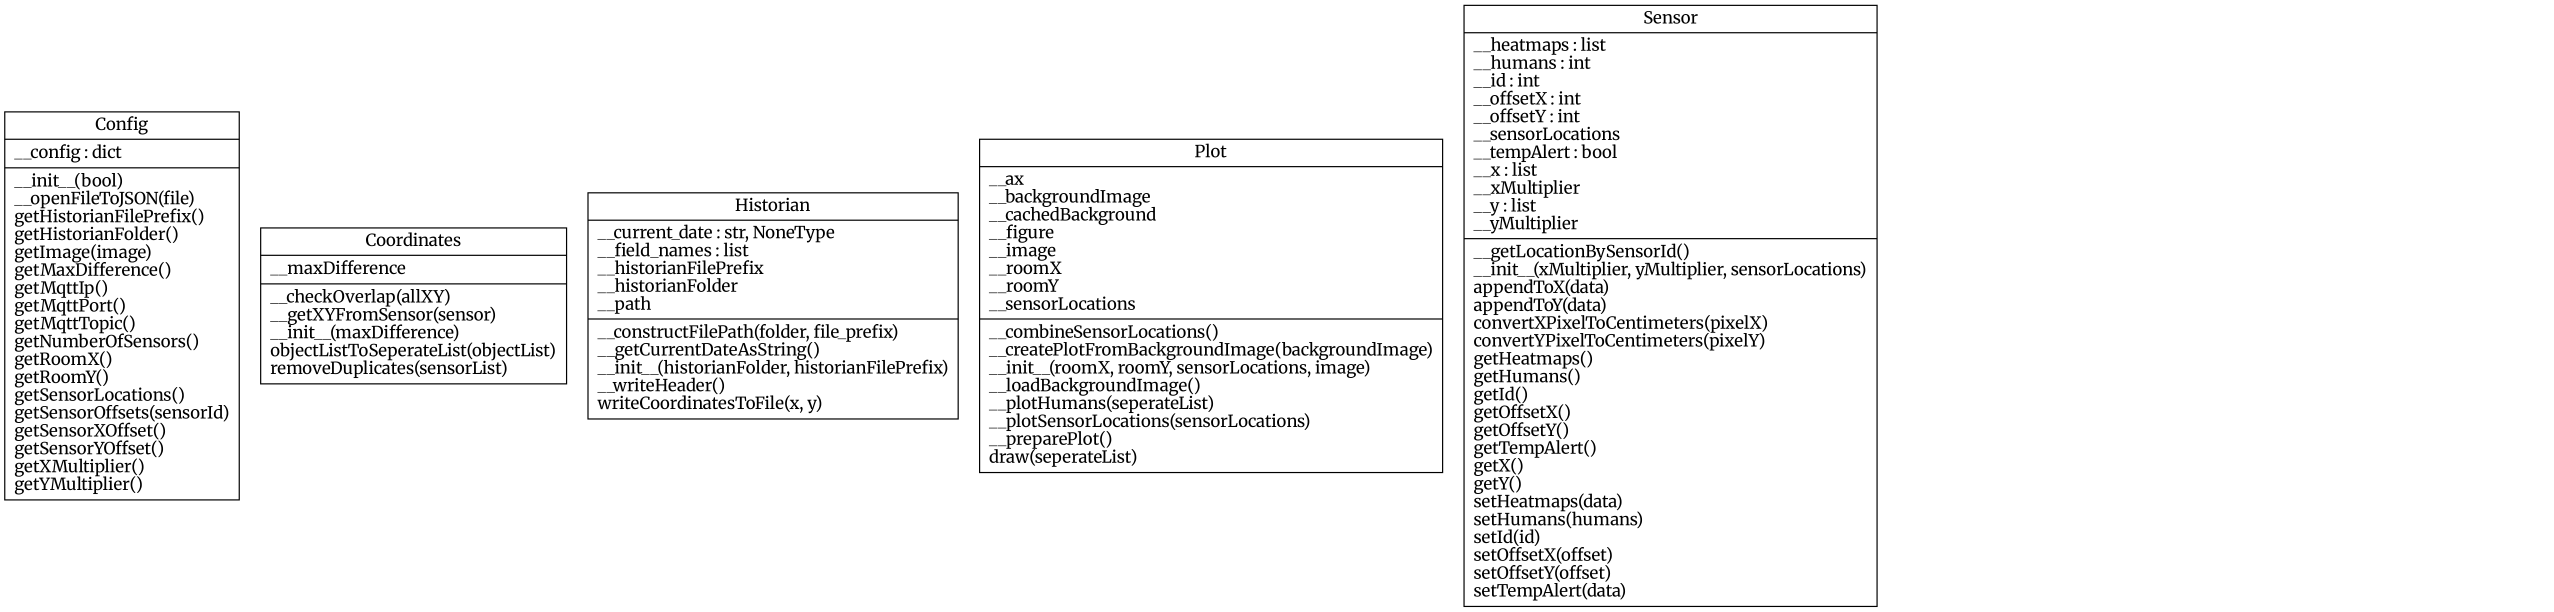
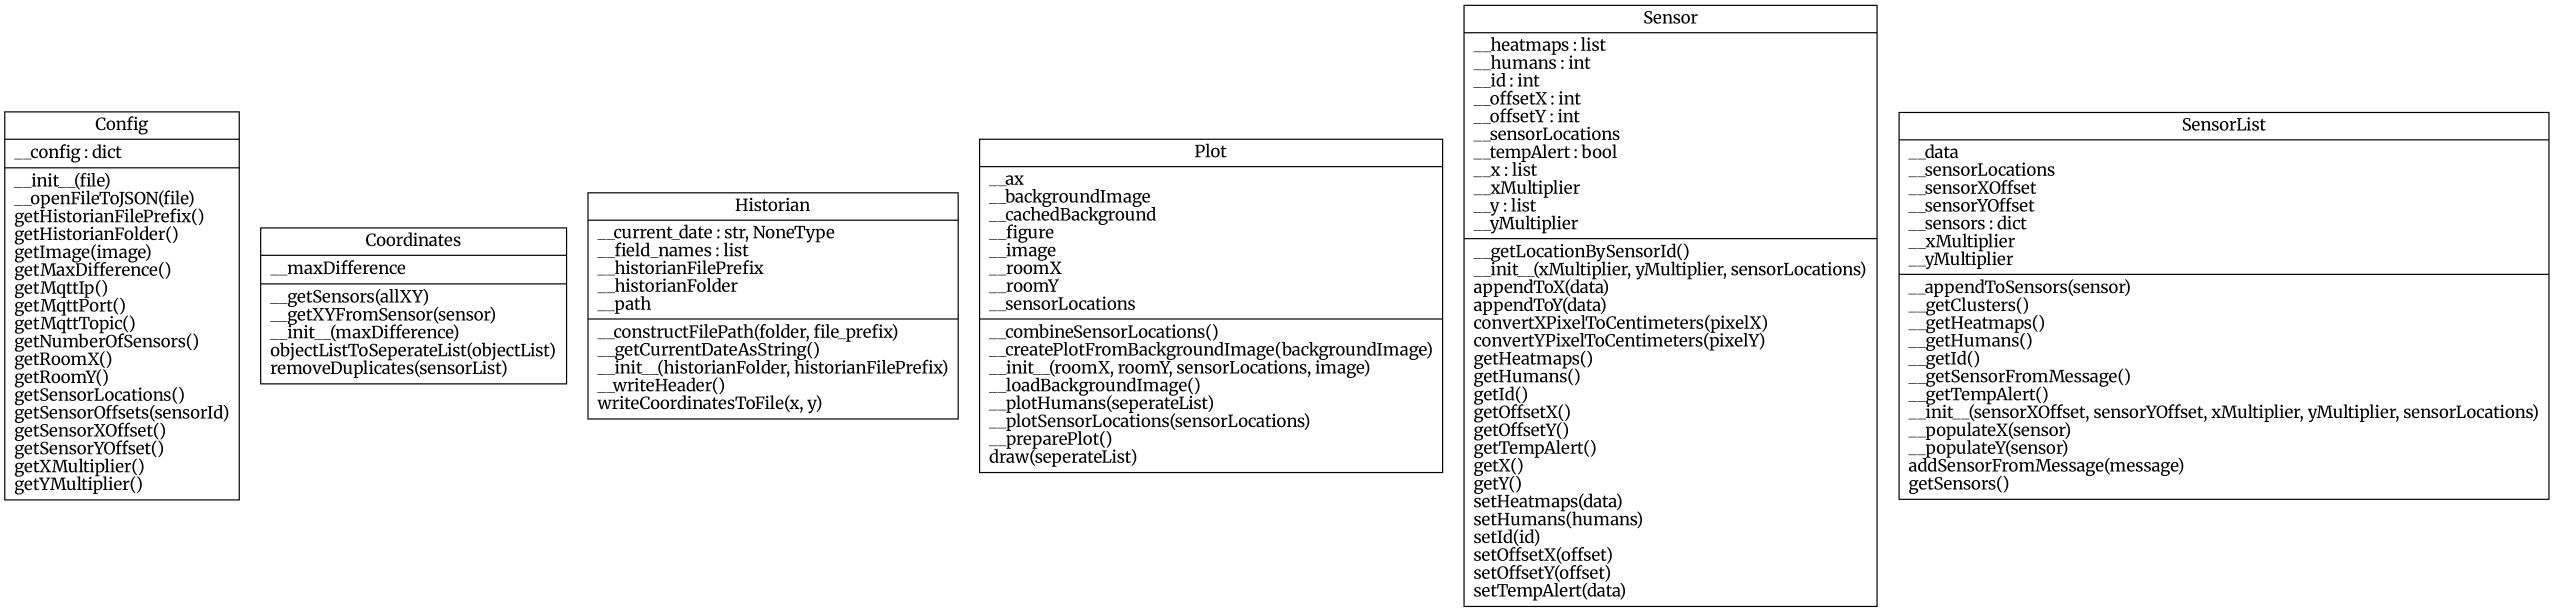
node "Config": text "__init__(bool)" -> "__init__(file)"
node "Coordinates": text "__checkOverlap(allXY)" -> "__getSensors(allXY)"
node "SensorList": added
